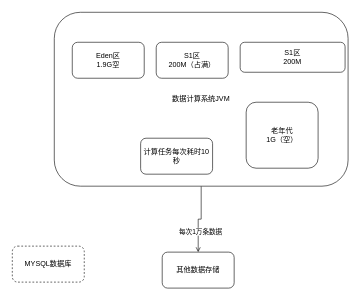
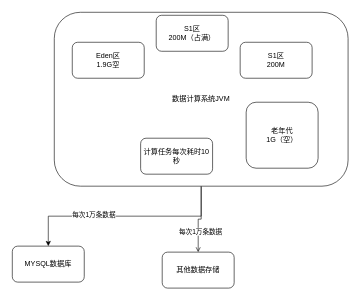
node "S1区 200M": size 105x30 -> 72x36
node "S1区 200M（占满）": moved (192, 60) -> (192, 33)
edge "数据计算系统JVM" -> "MYSQL数据库": added, label "每次1万条数据"
node "MYSQL数据库": style dashed -> solid
